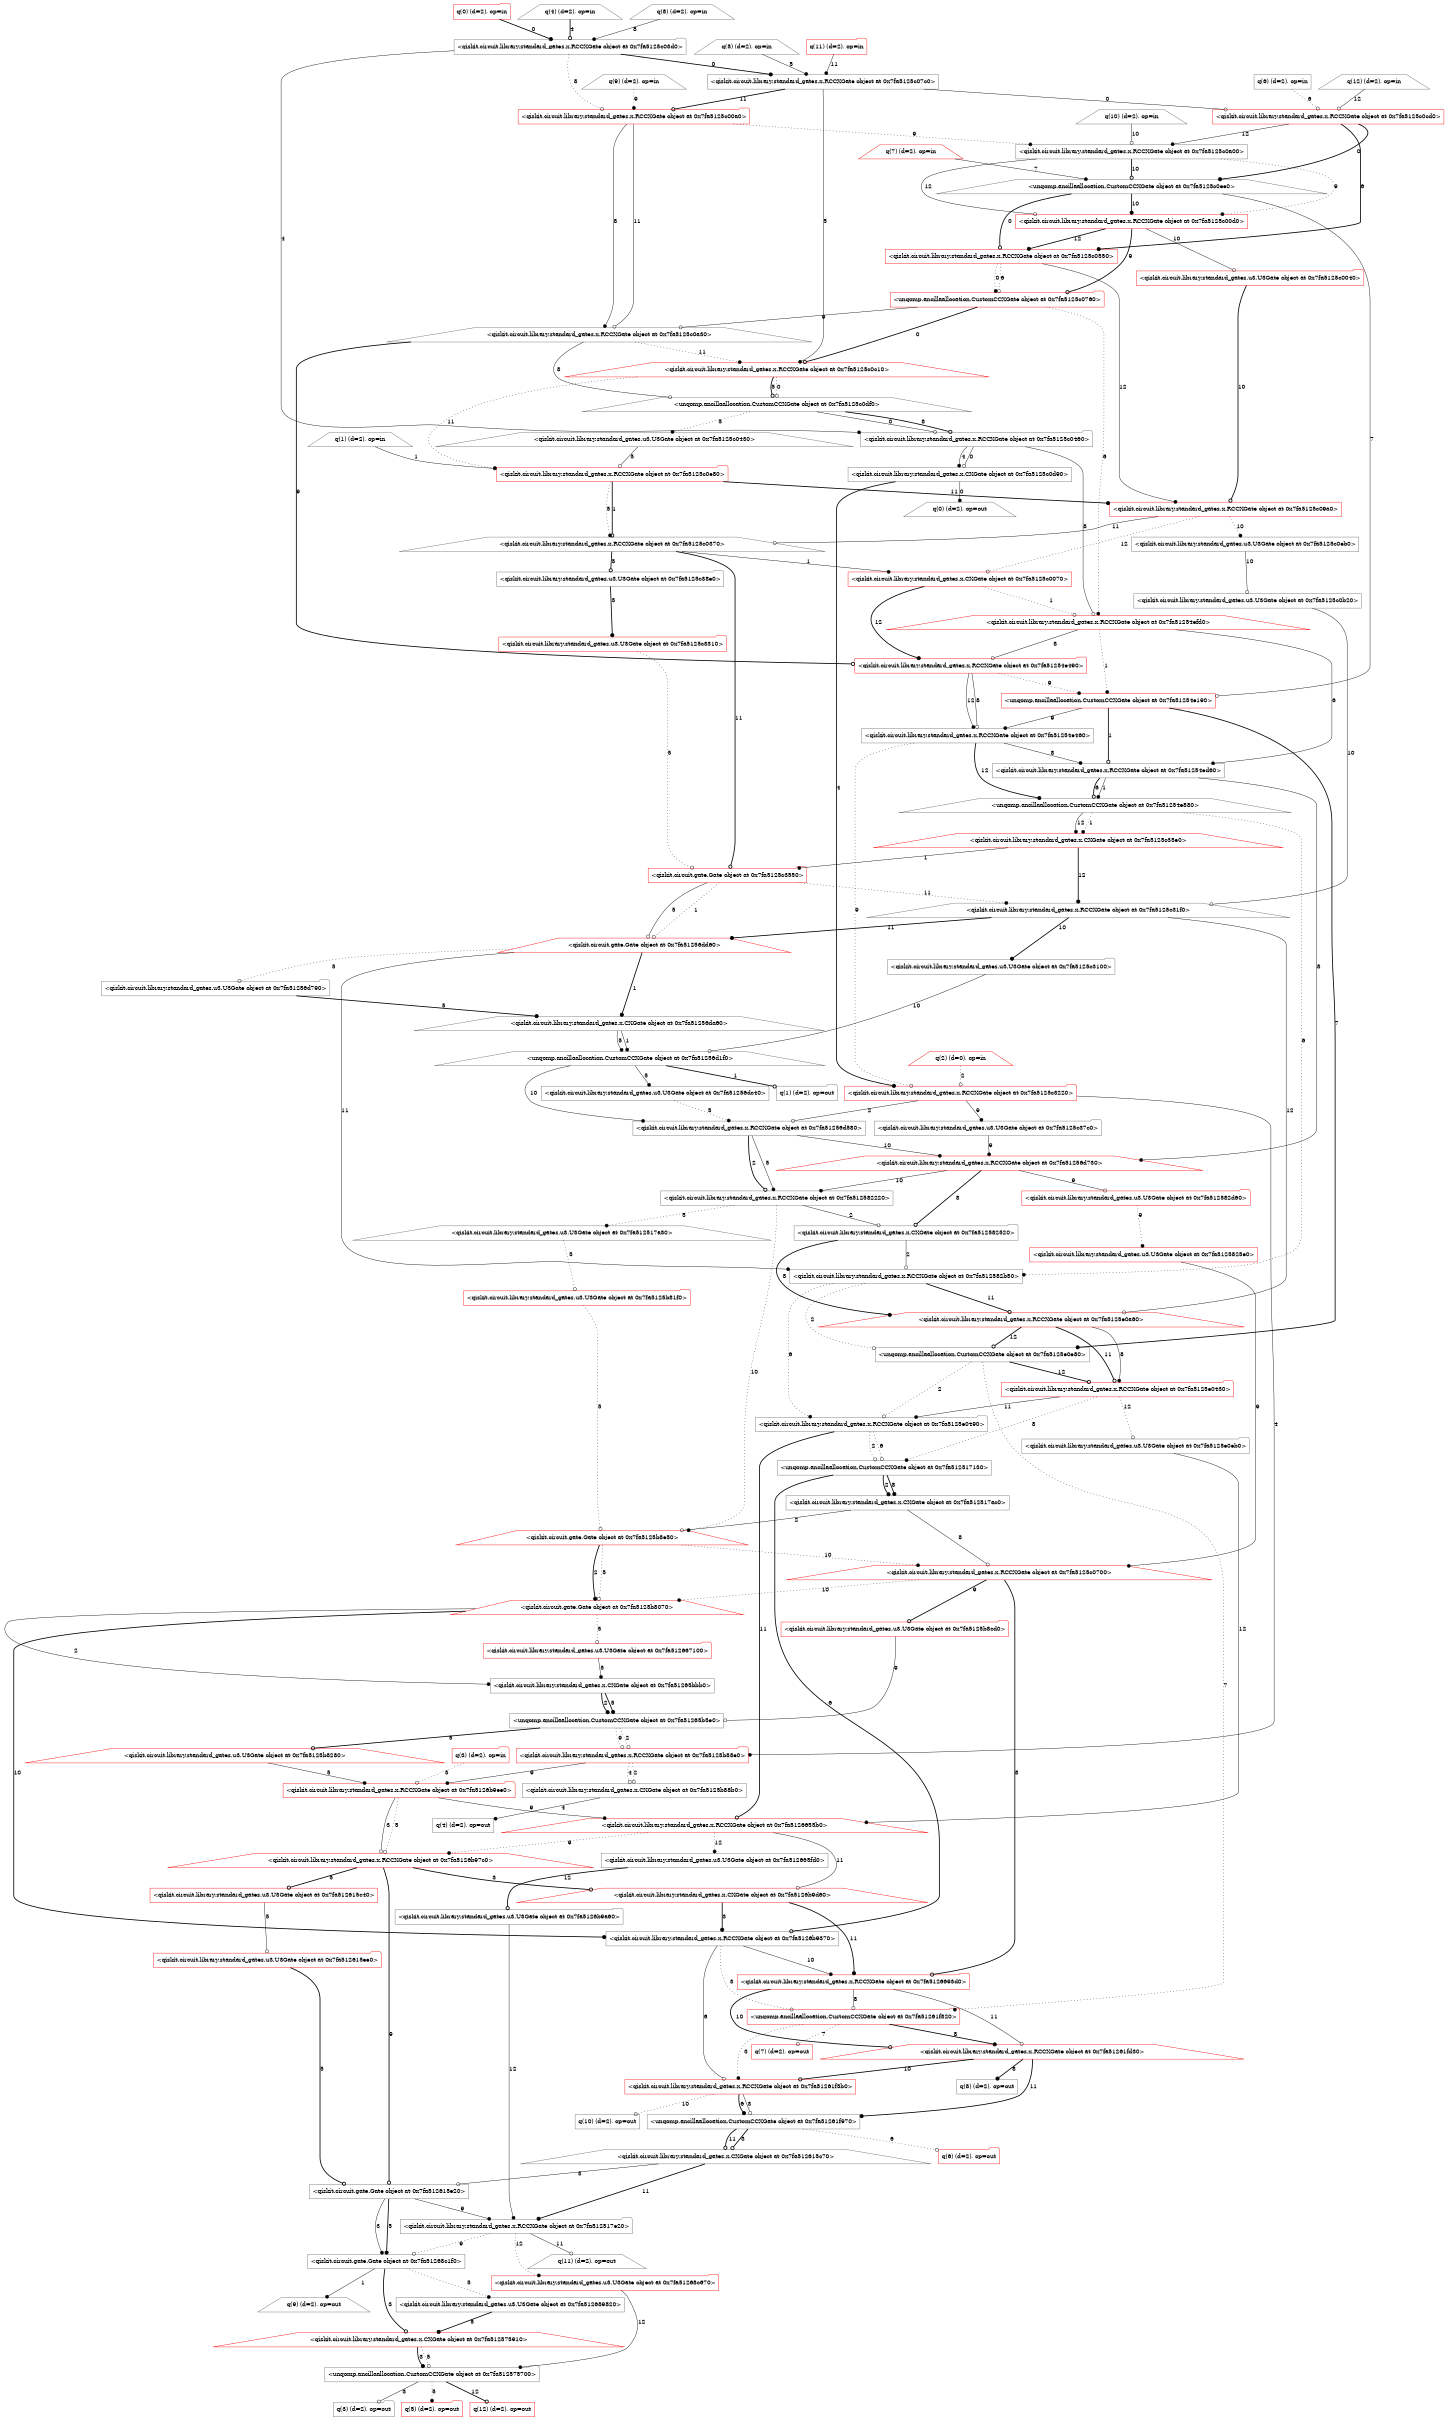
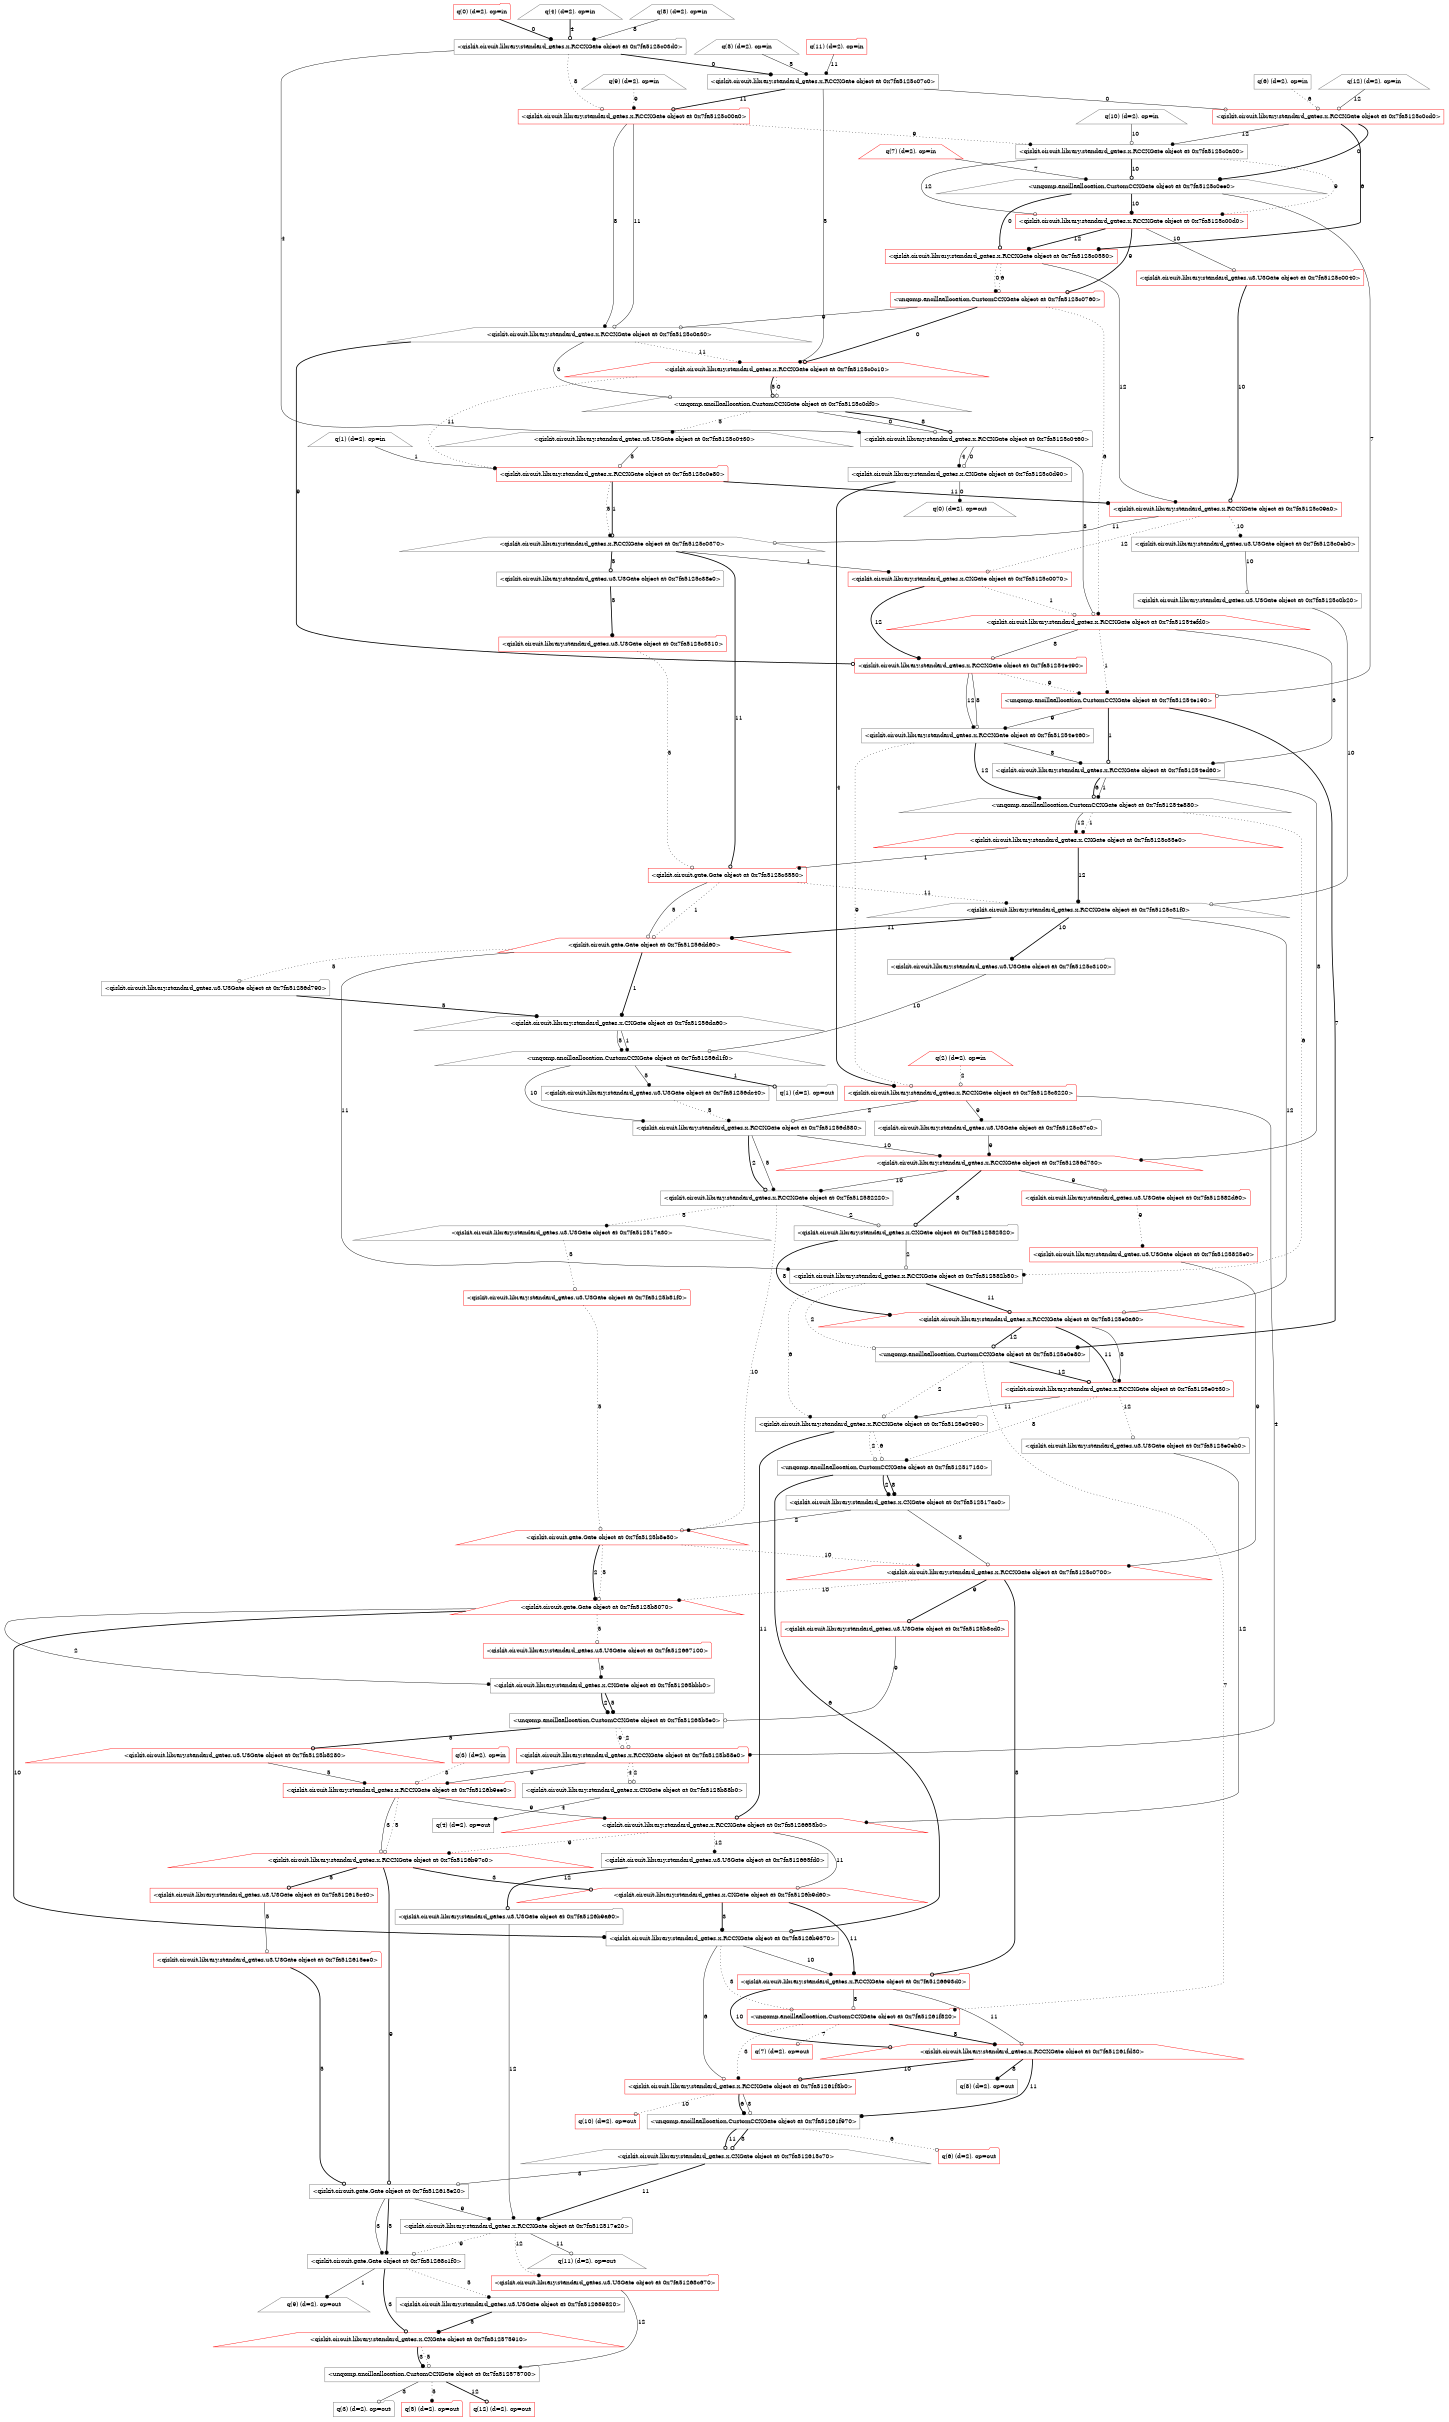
node "q(2) (d=0), op=in": label "q(2) (d=0), op=in" -> "q(2) (d=2), op=in"
node "q(10) (d=2), op=out": color gray40 -> red
